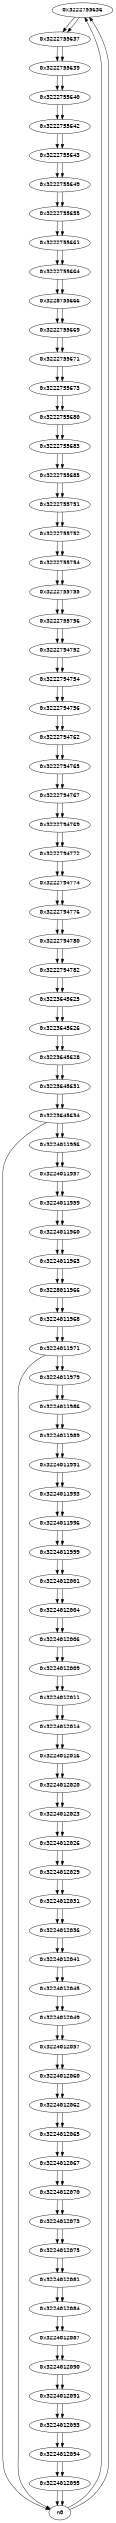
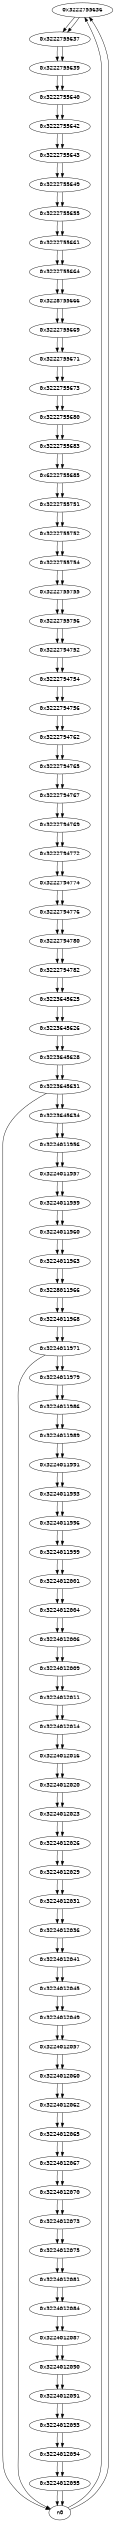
node "0x3222755685": label "0x3222755685" -> "0x6222755685"
edge "0x3223645634" -> "n0": now "0x3223645631" -> "n0"
